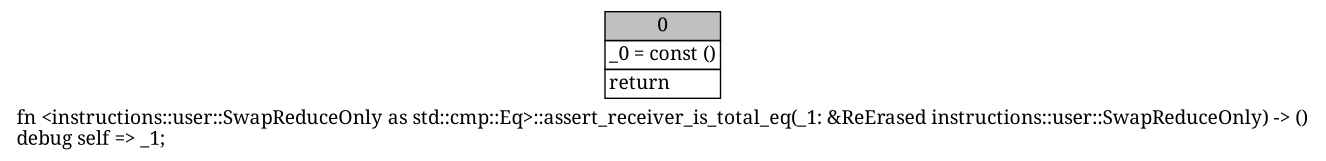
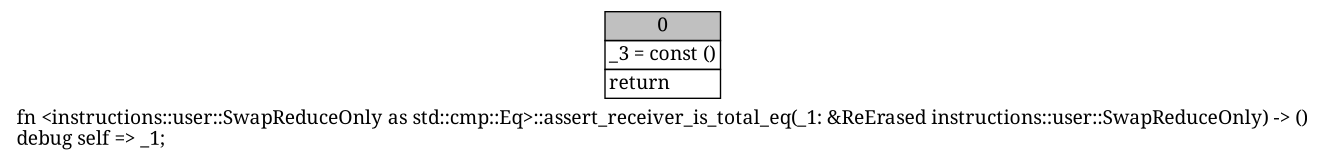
node "0": text "_0 = const ()" -> "_3 = const ()"
